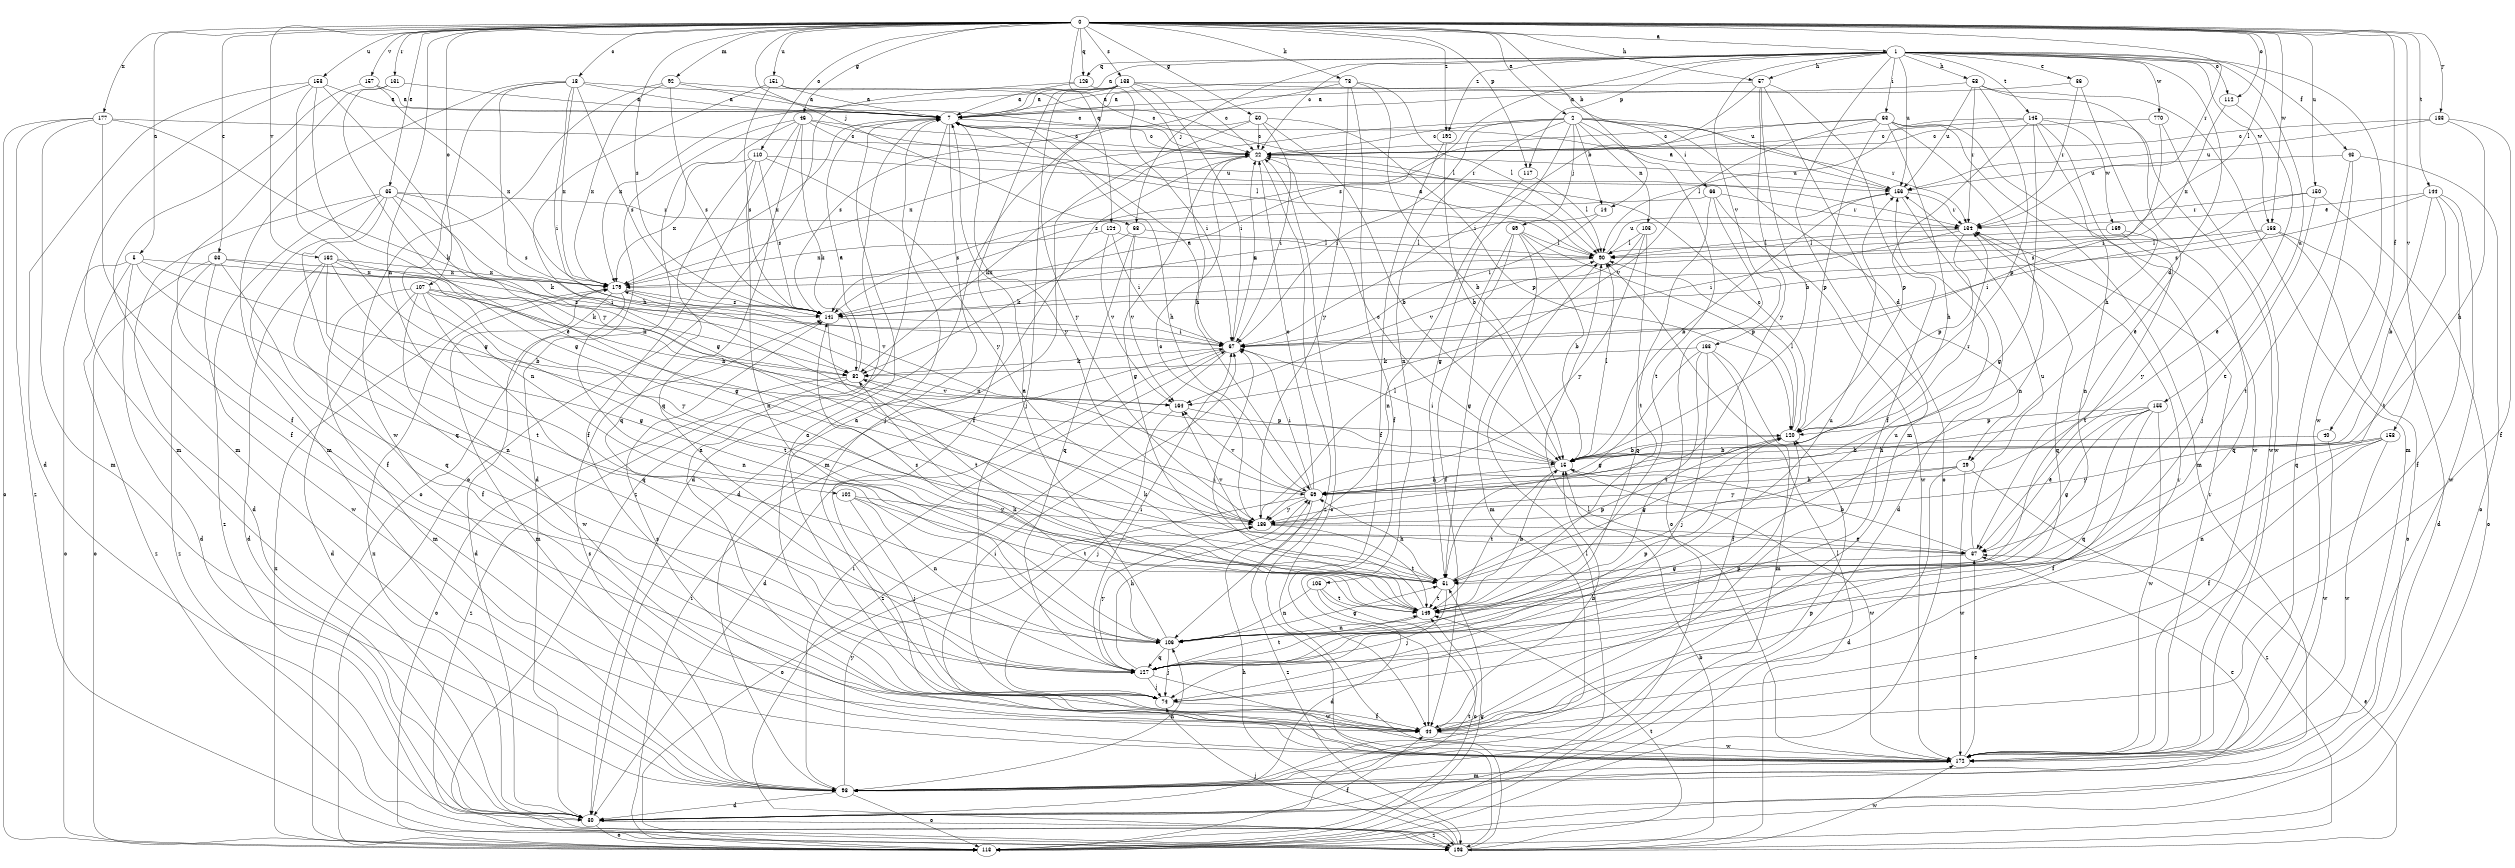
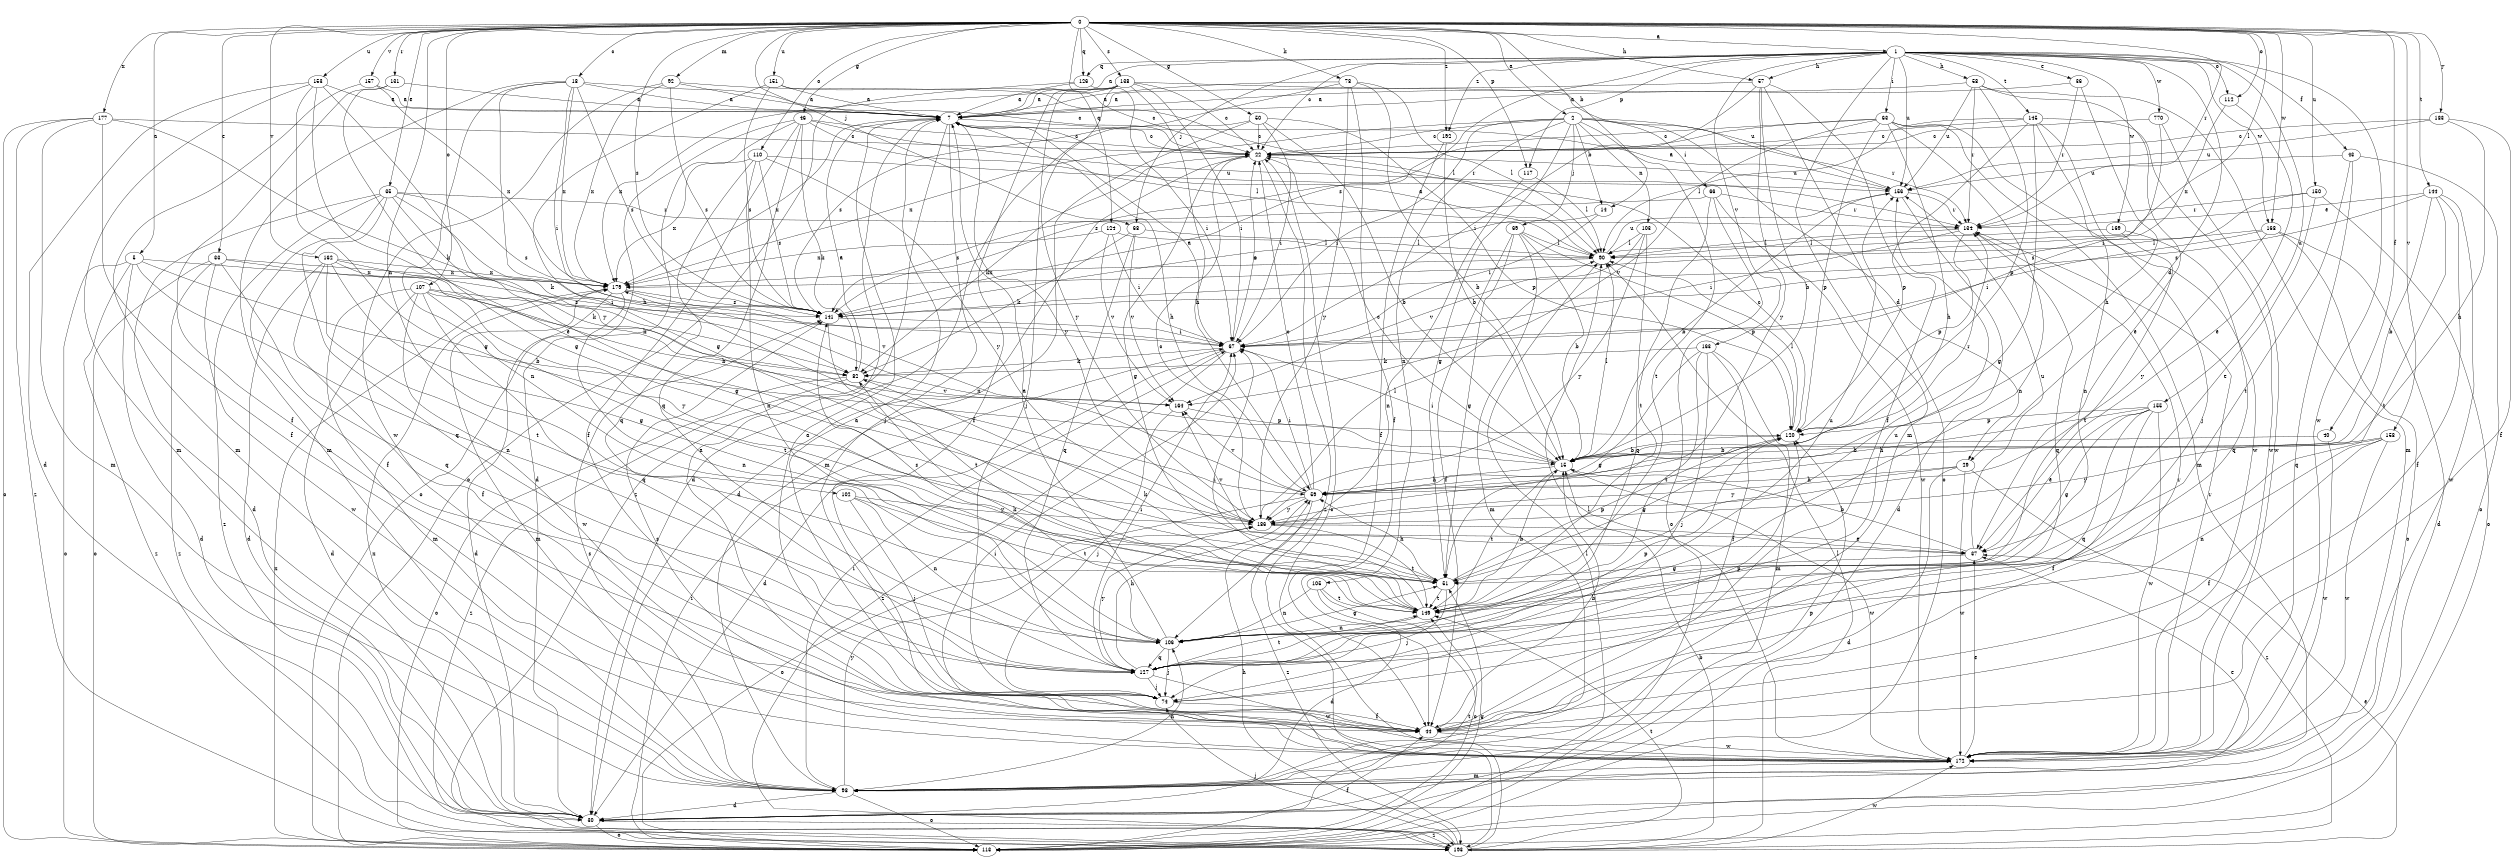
edge "145" -> "169": now "1" -> "169"
edge "67" -> "22": label "u" -> "c"
